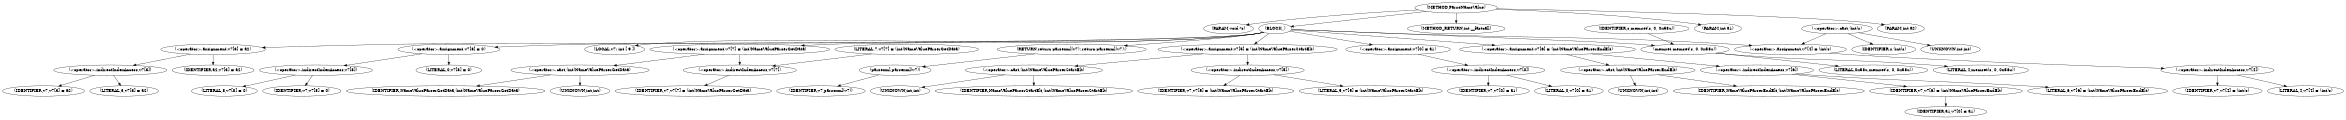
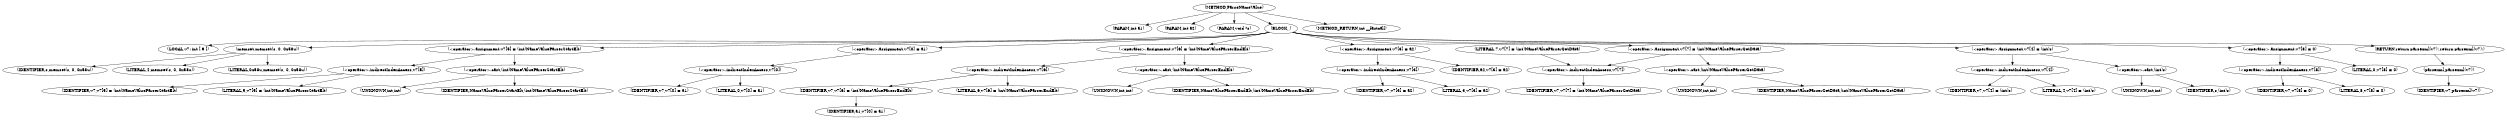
edge "(IDENTIFIER,s,memset(s, 0, 0x58u))" -> "(memset,memset(s, 0, 0x58u))": reversed
edge "(<operator>.cast,(int)s)" -> "(<operator>.assignment,v7[4] = (int)s)": reversed
